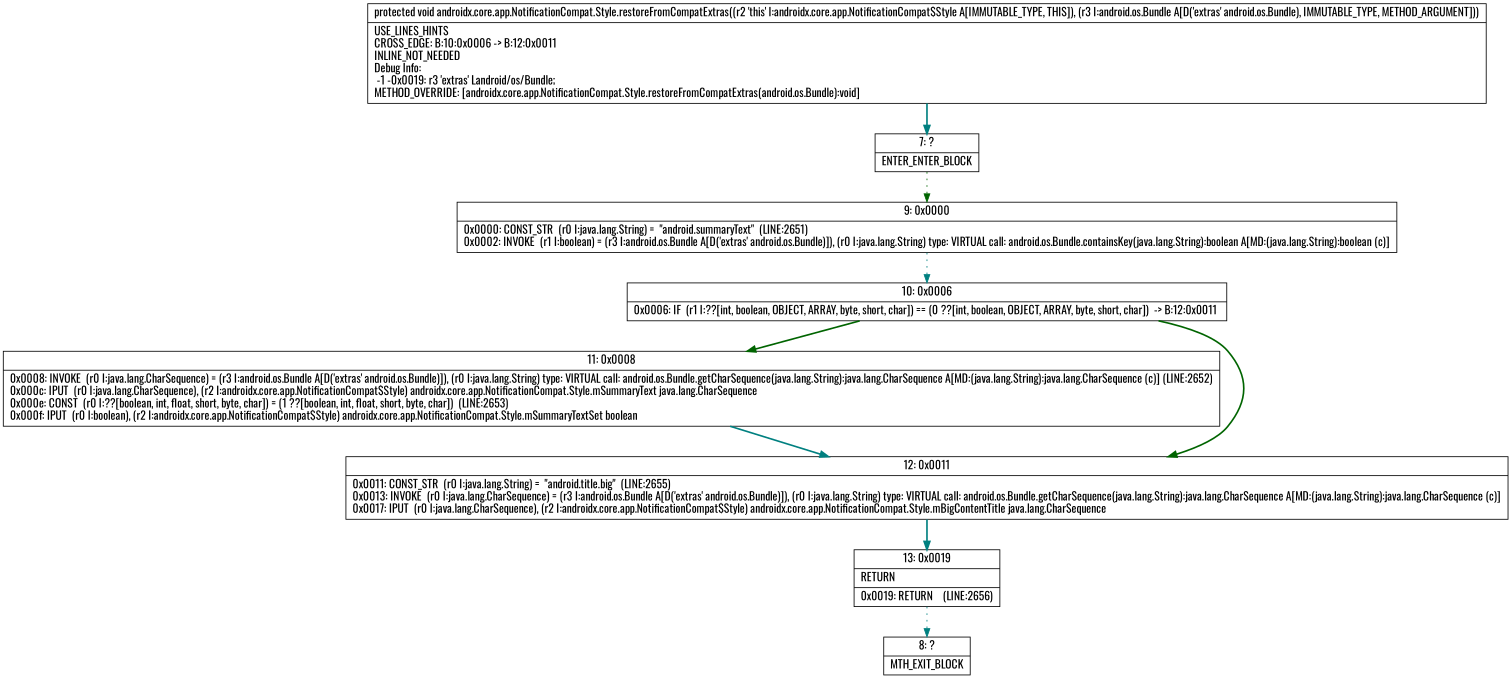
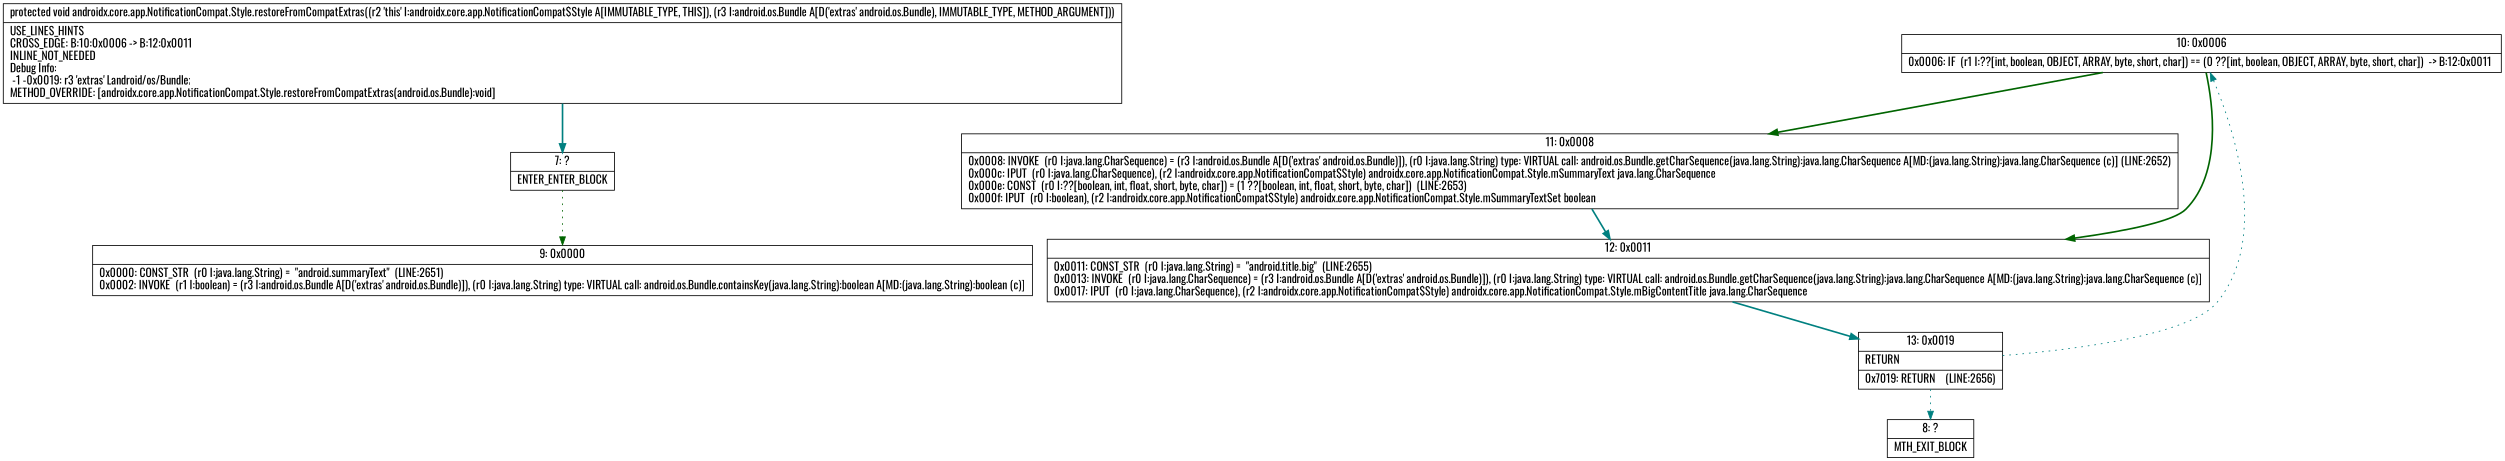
edge "9: 0x0000" -> "10: 0x0006": now "13: 0x0019" -> "10: 0x0006"
node "13: 0x0019": text "0x0019: RETURN    (LINE:2656)" -> "0x7019: RETURN    (LINE:2656)"
